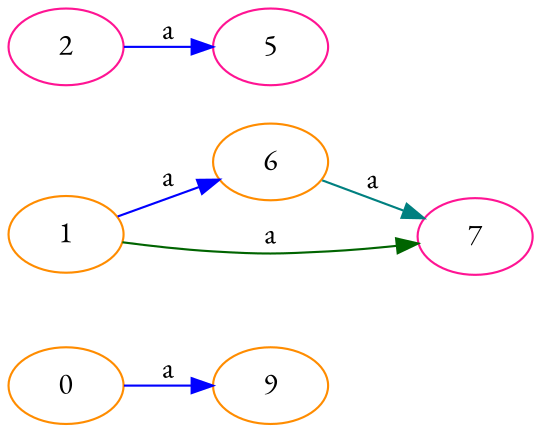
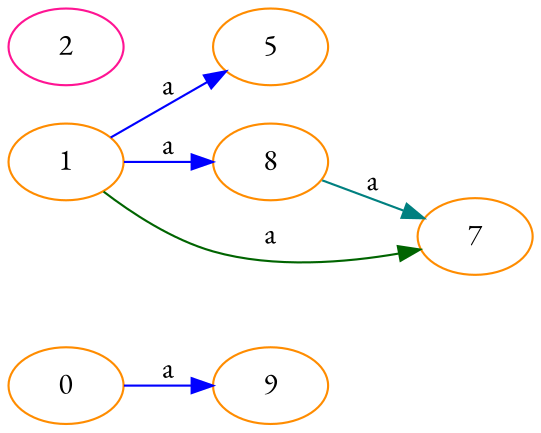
edge "2" -> "5": now "1" -> "5"
node "5": color deeppink -> darkorange
node "6": label "6" -> "8"
node "7": color deeppink -> darkorange
